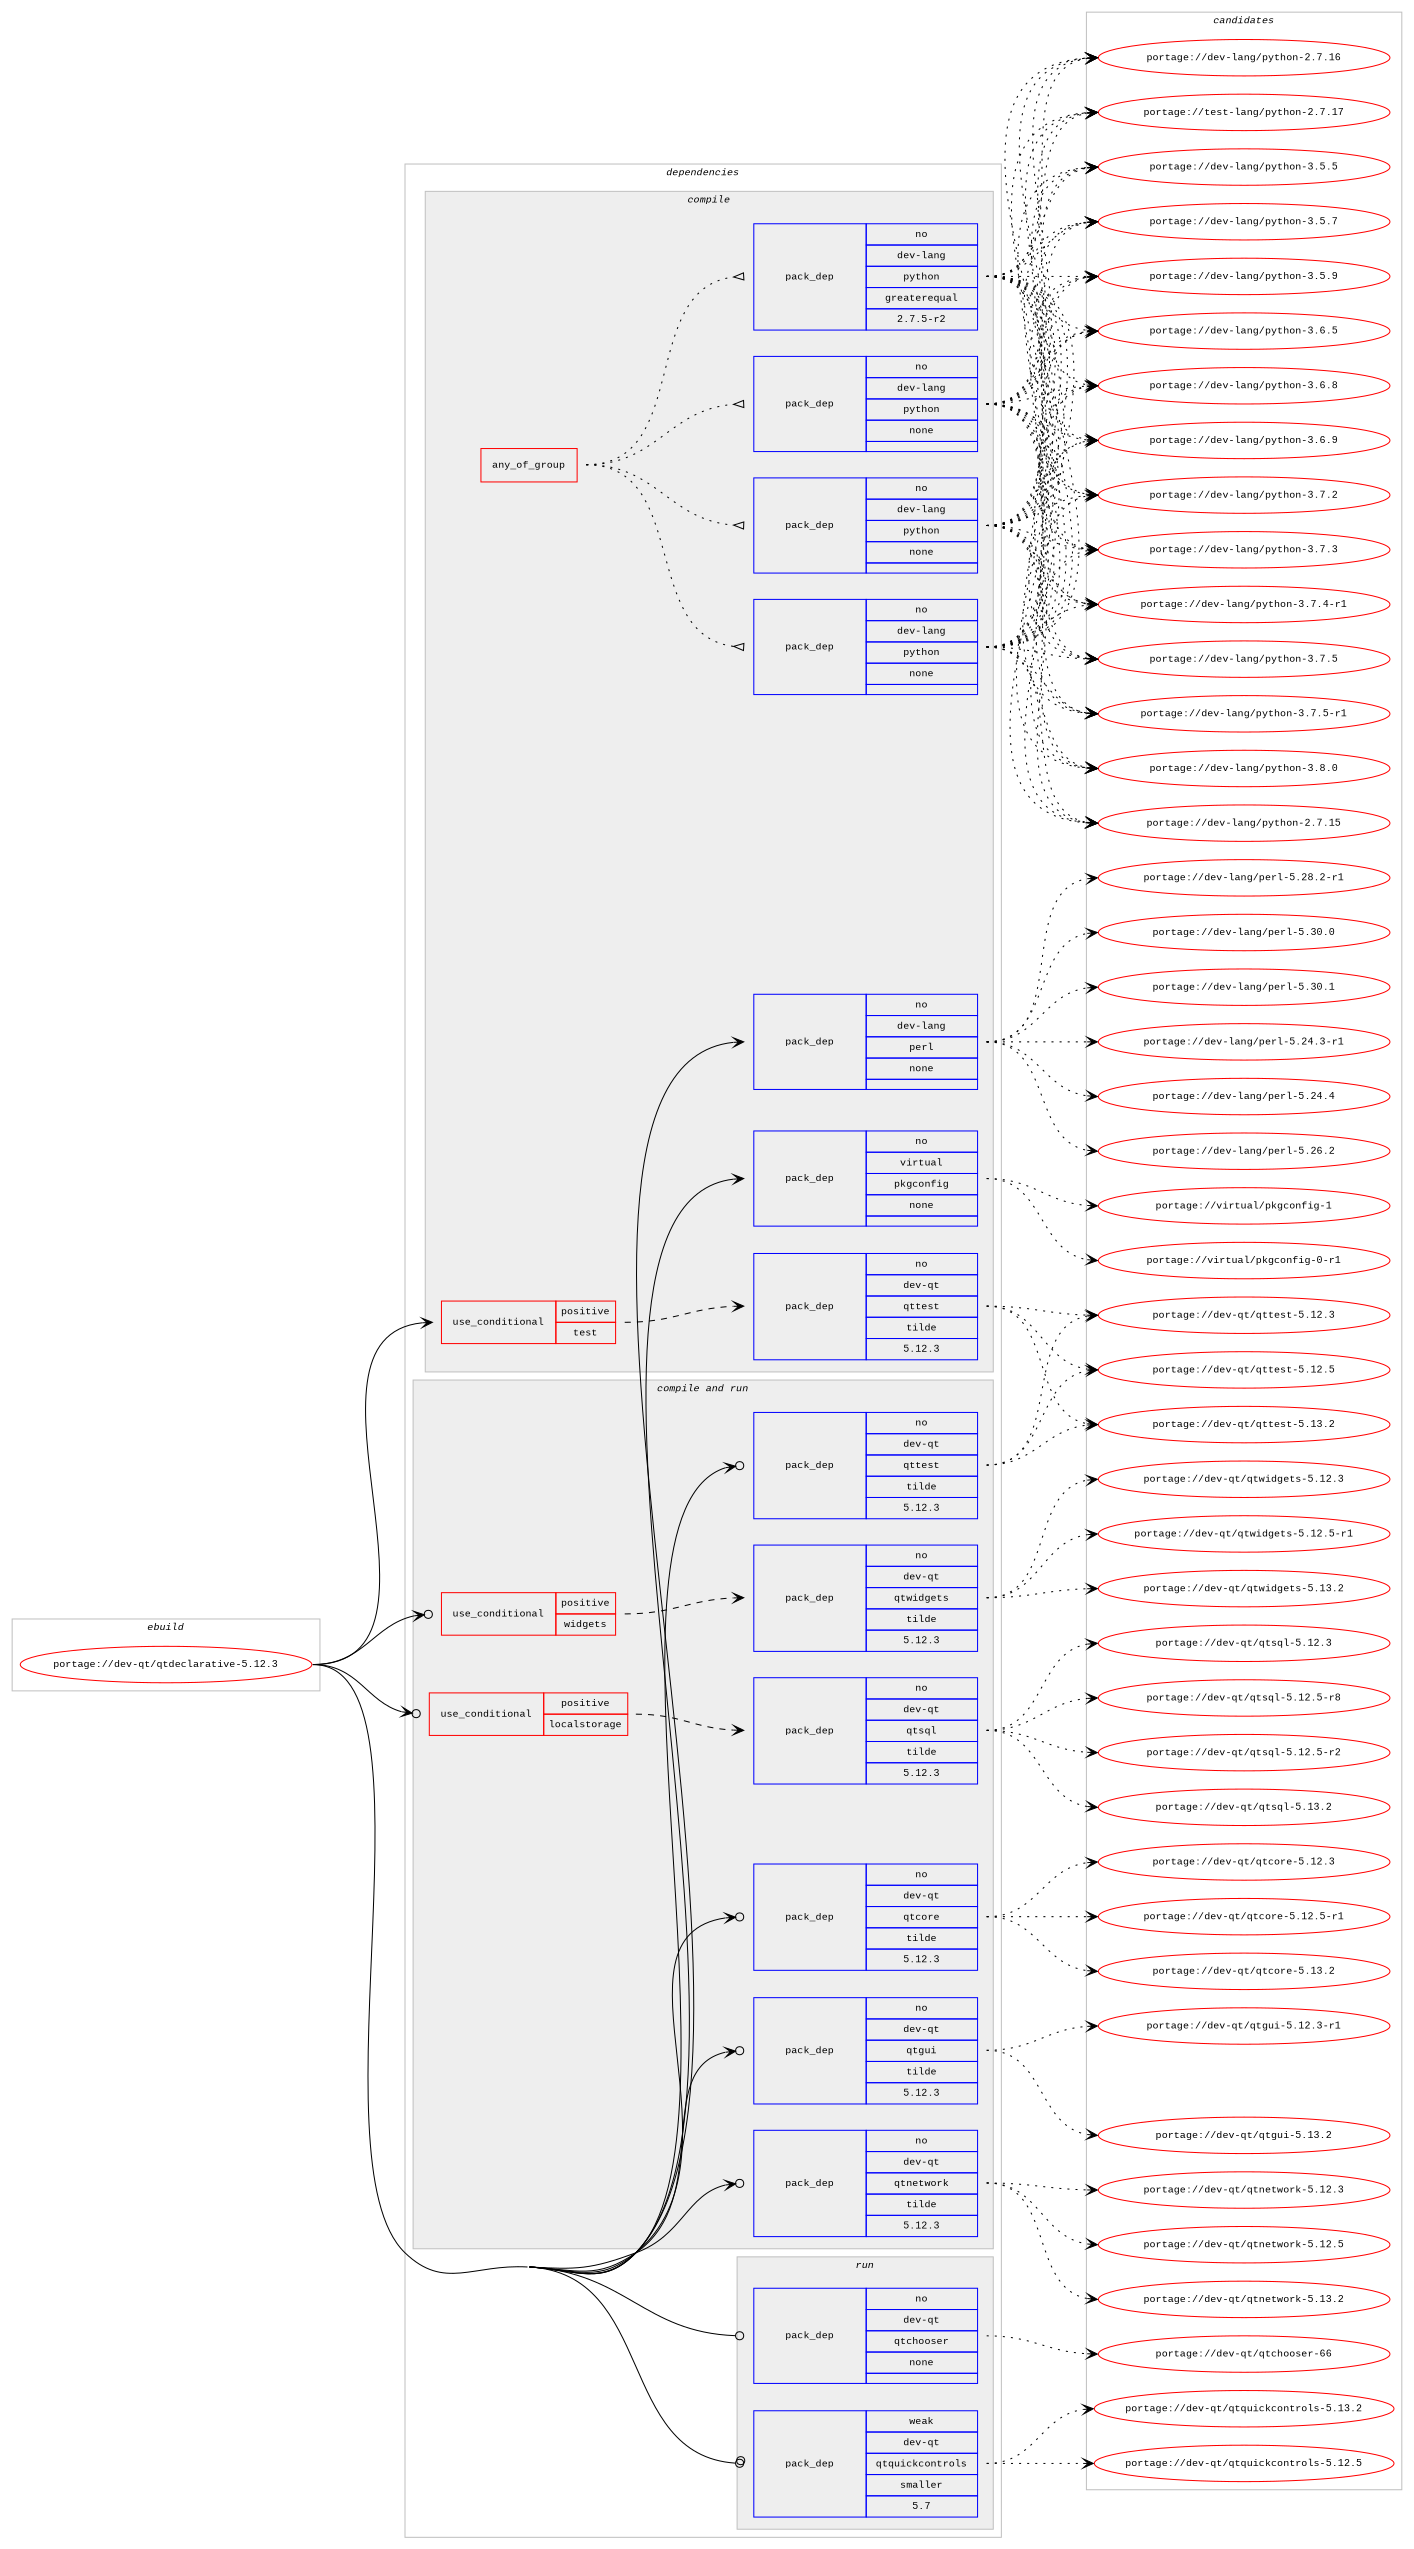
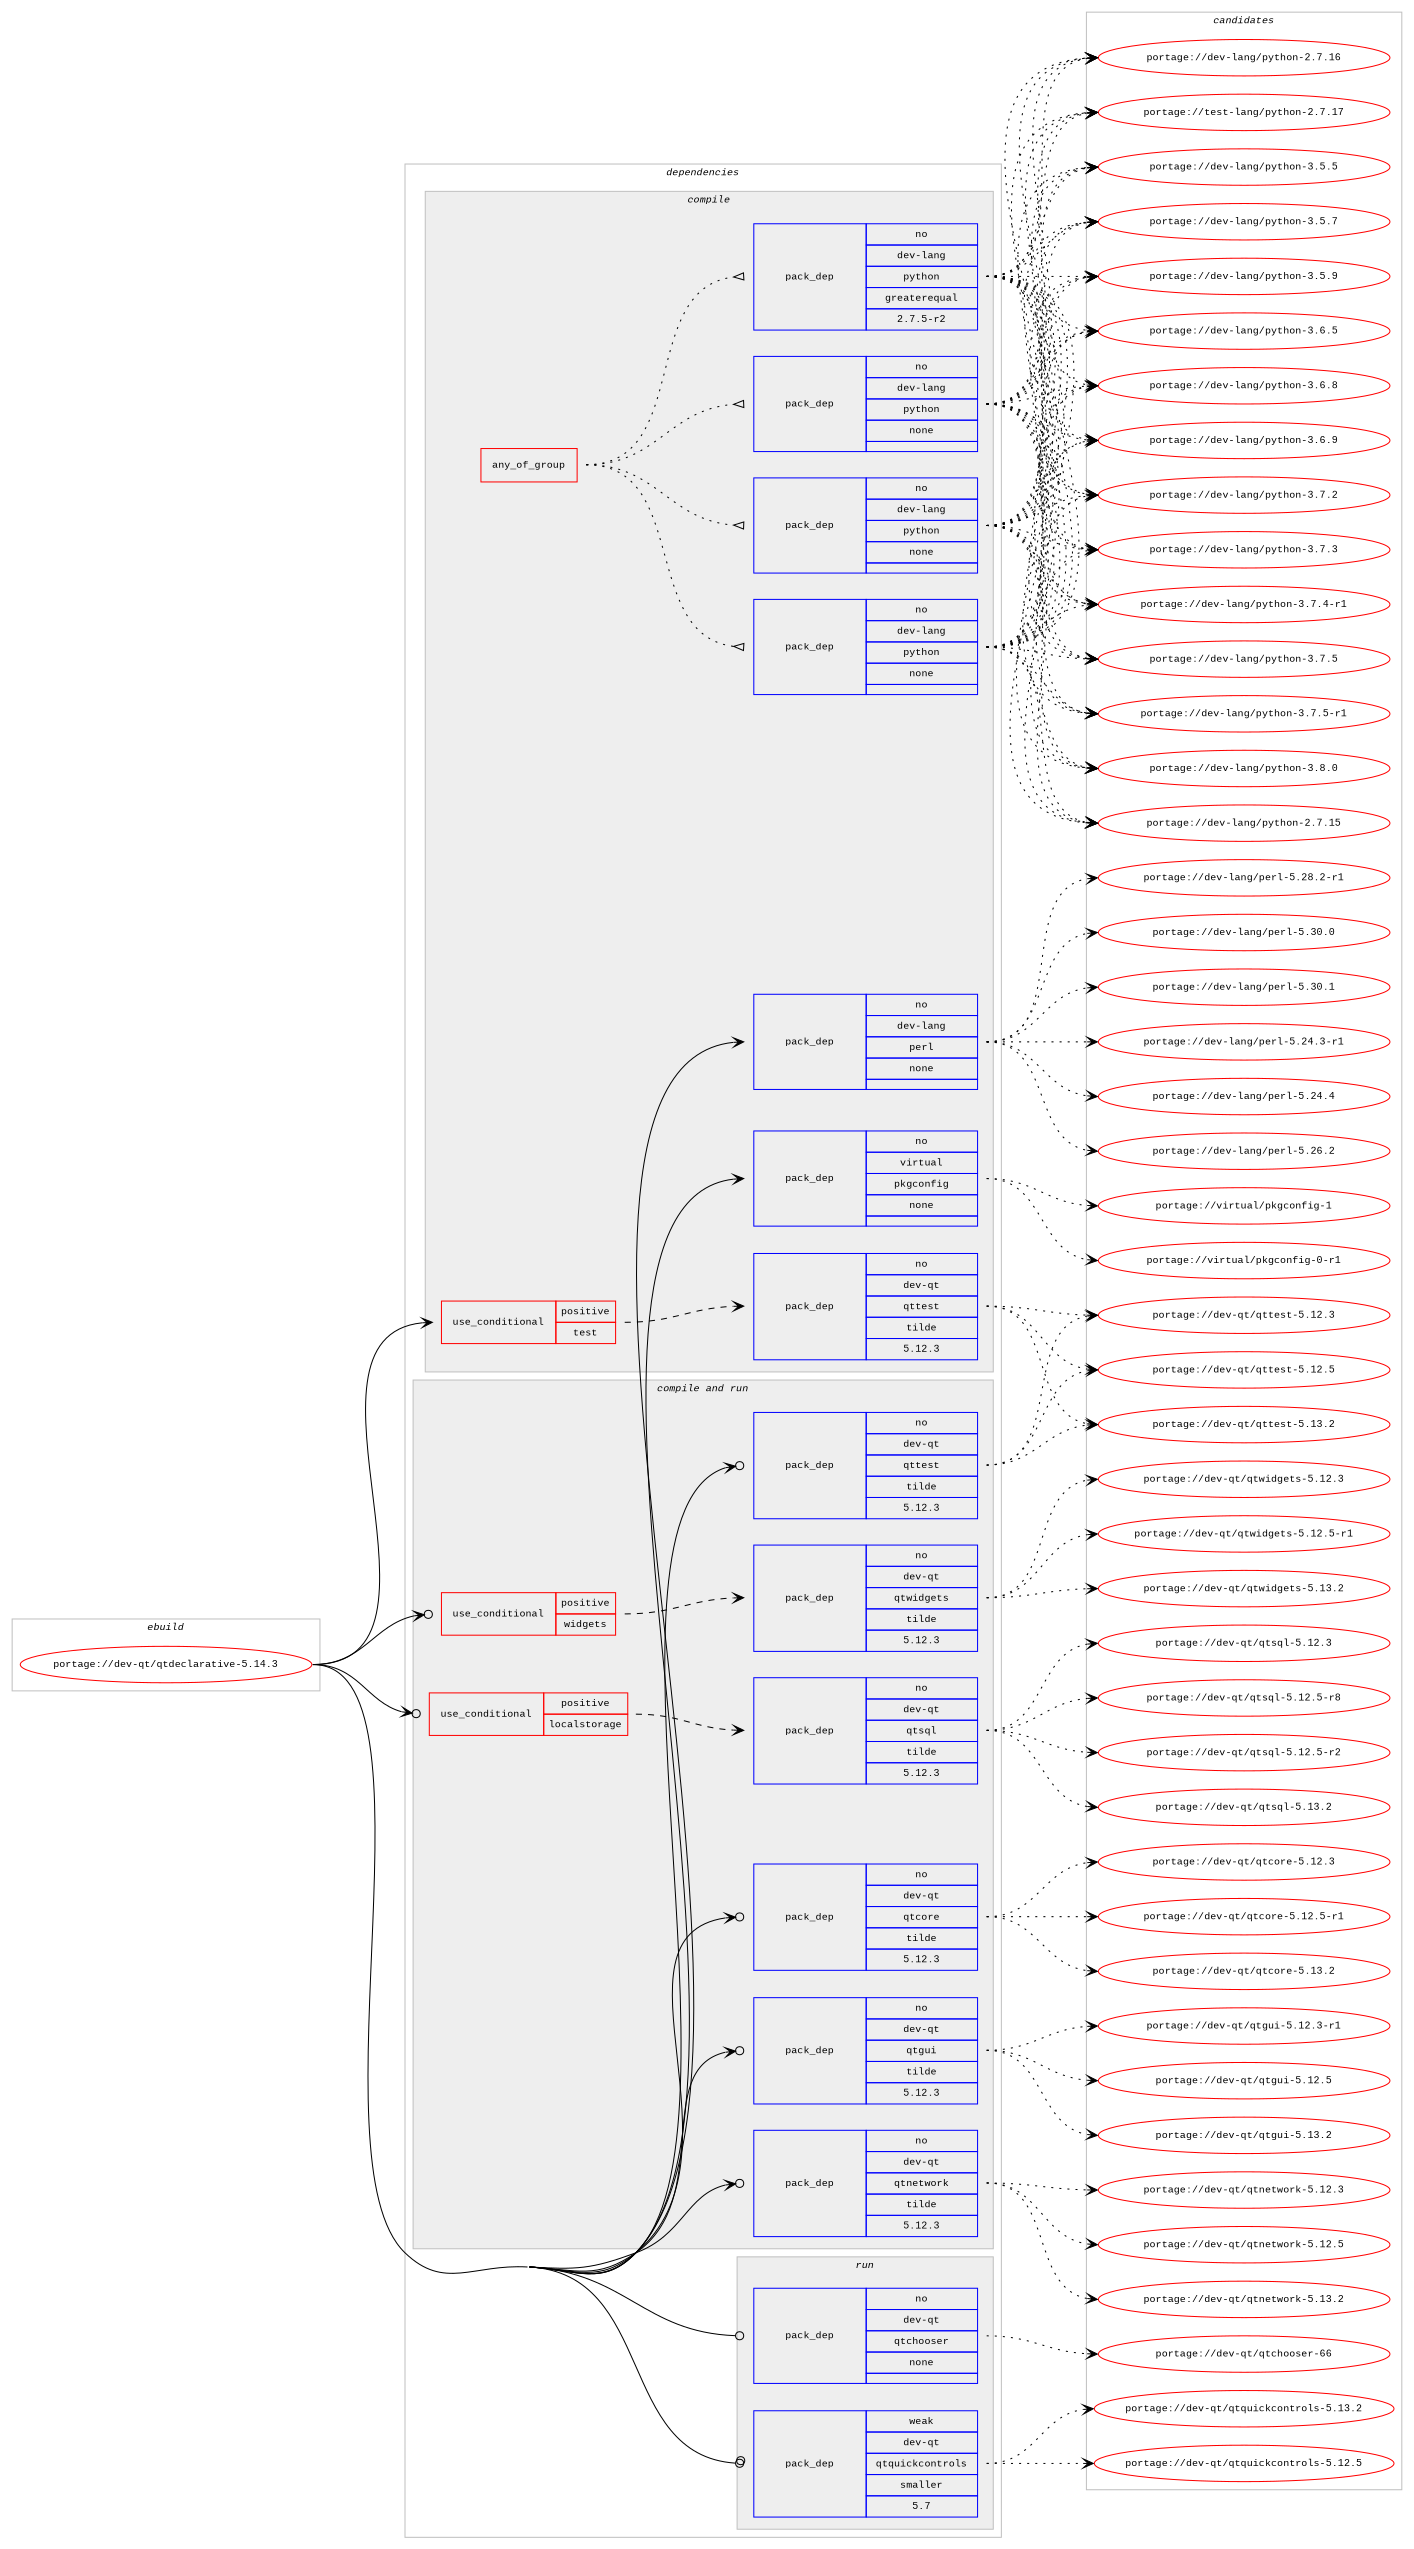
node "portage://dev-qt/qtdeclarative-5.12.3": label "portage://dev-qt/qtdeclarative-5.12.3" -> "portage://dev-qt/qtdeclarative-5.14.3"
node "portage://dev-qt/qtgui-5.12.5": added
